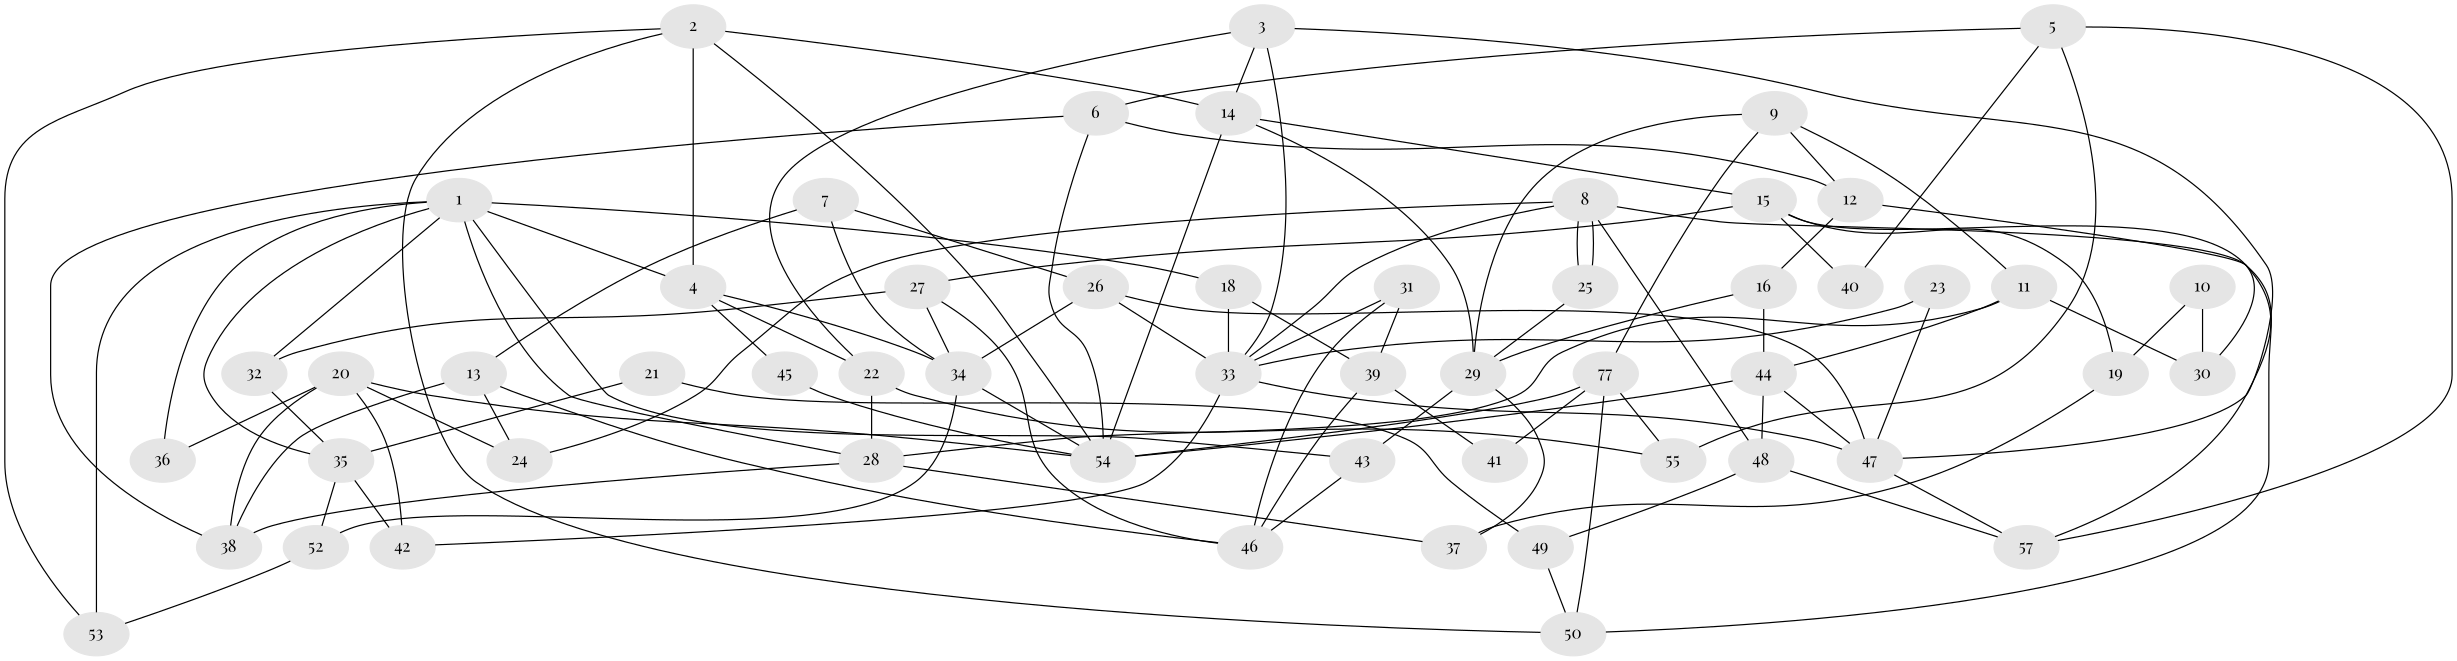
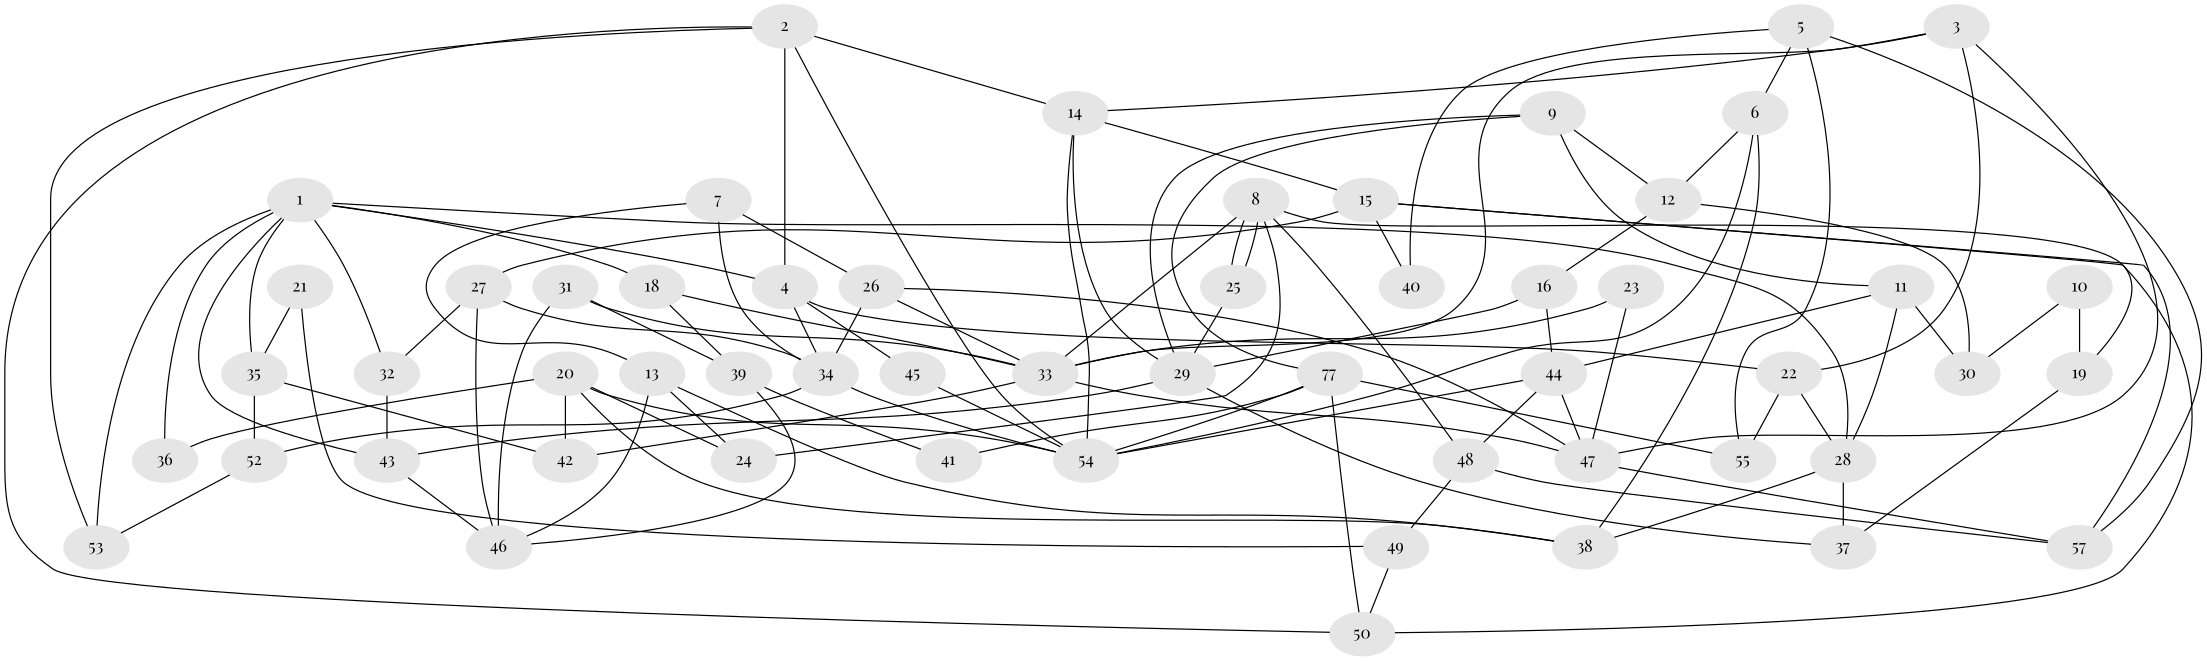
edge "32" -- "35": now "32" -- "43"
